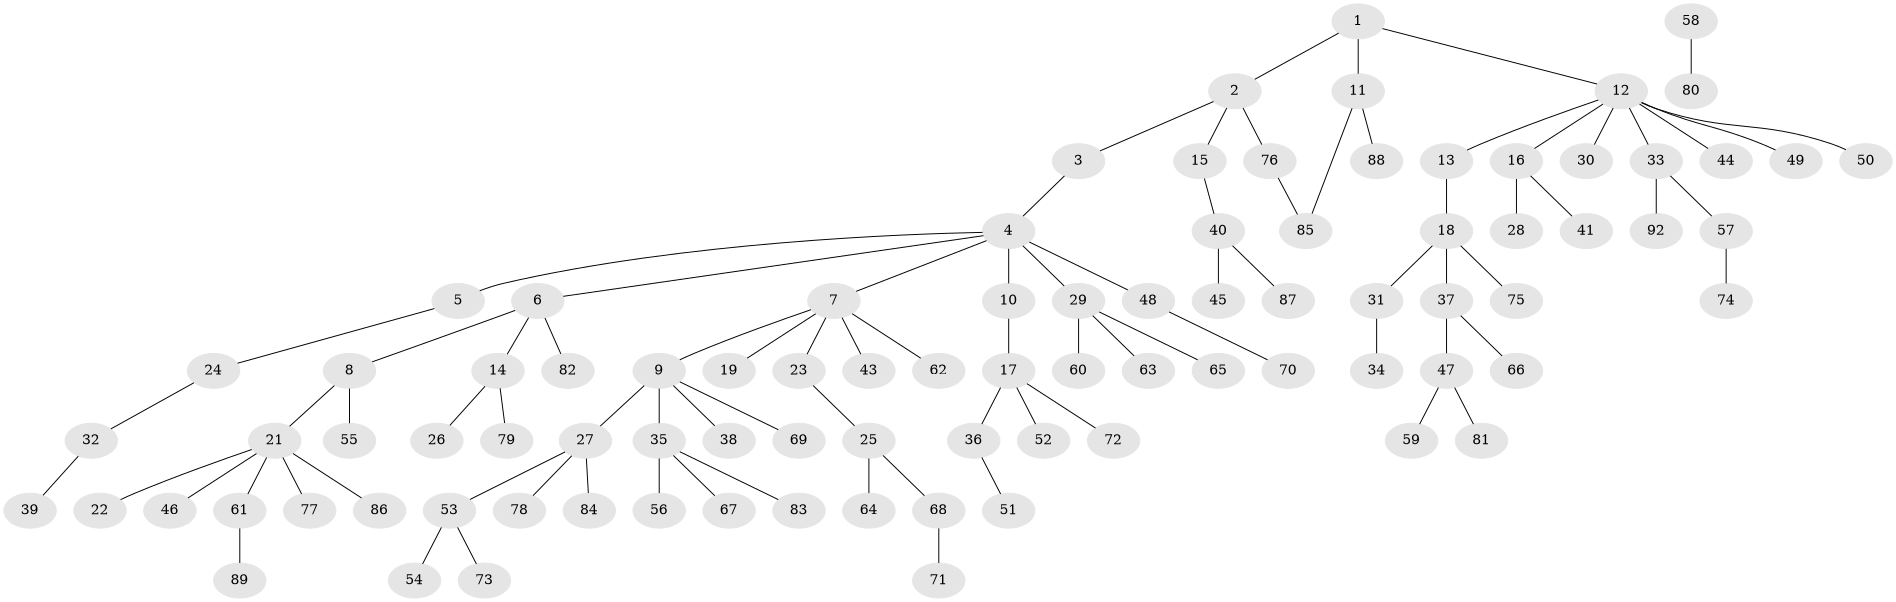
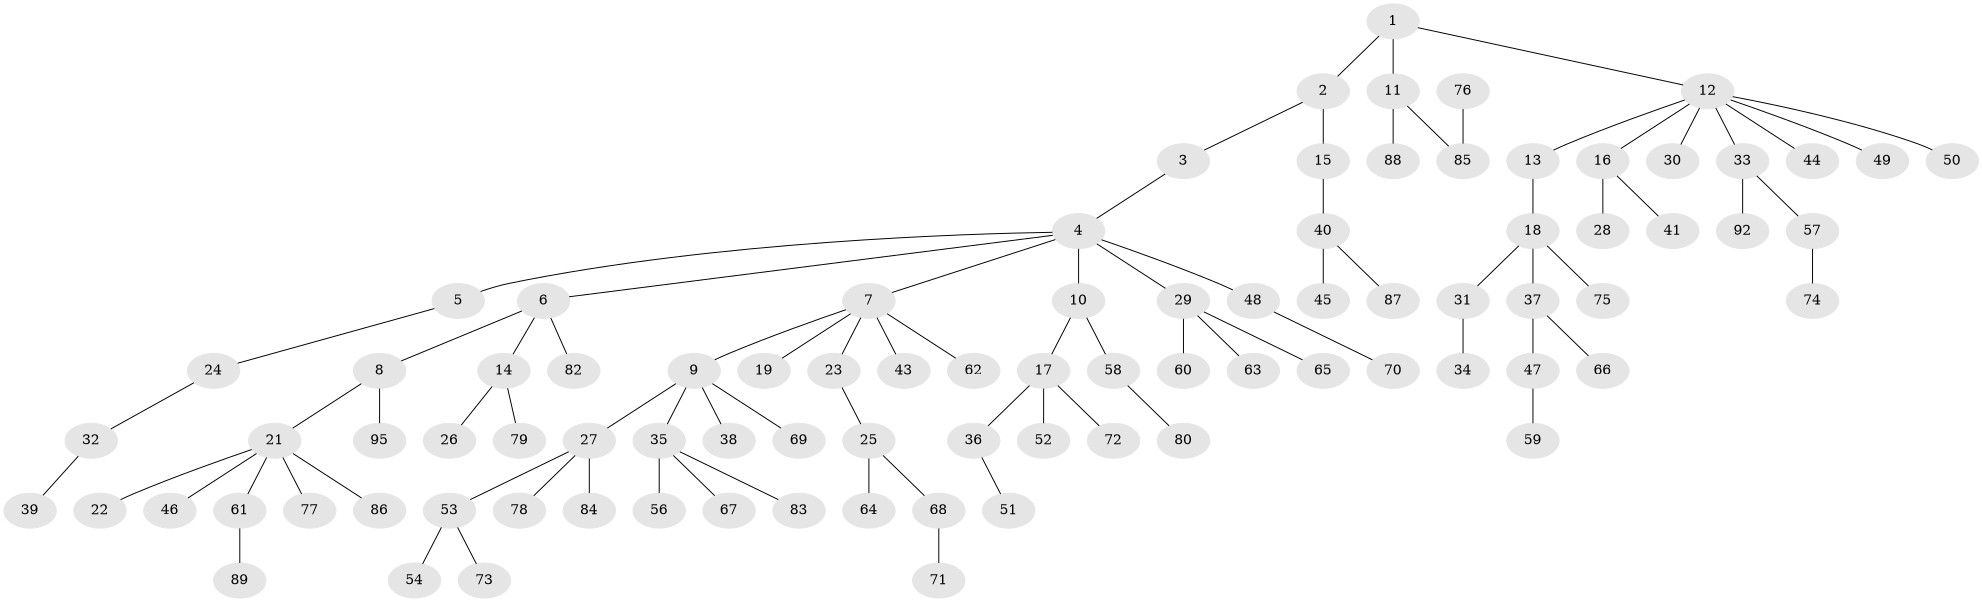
edge "2" -- "76": removed
edge "10" -- "58": added
node "55": label "55" -> "95"
node "81": removed
